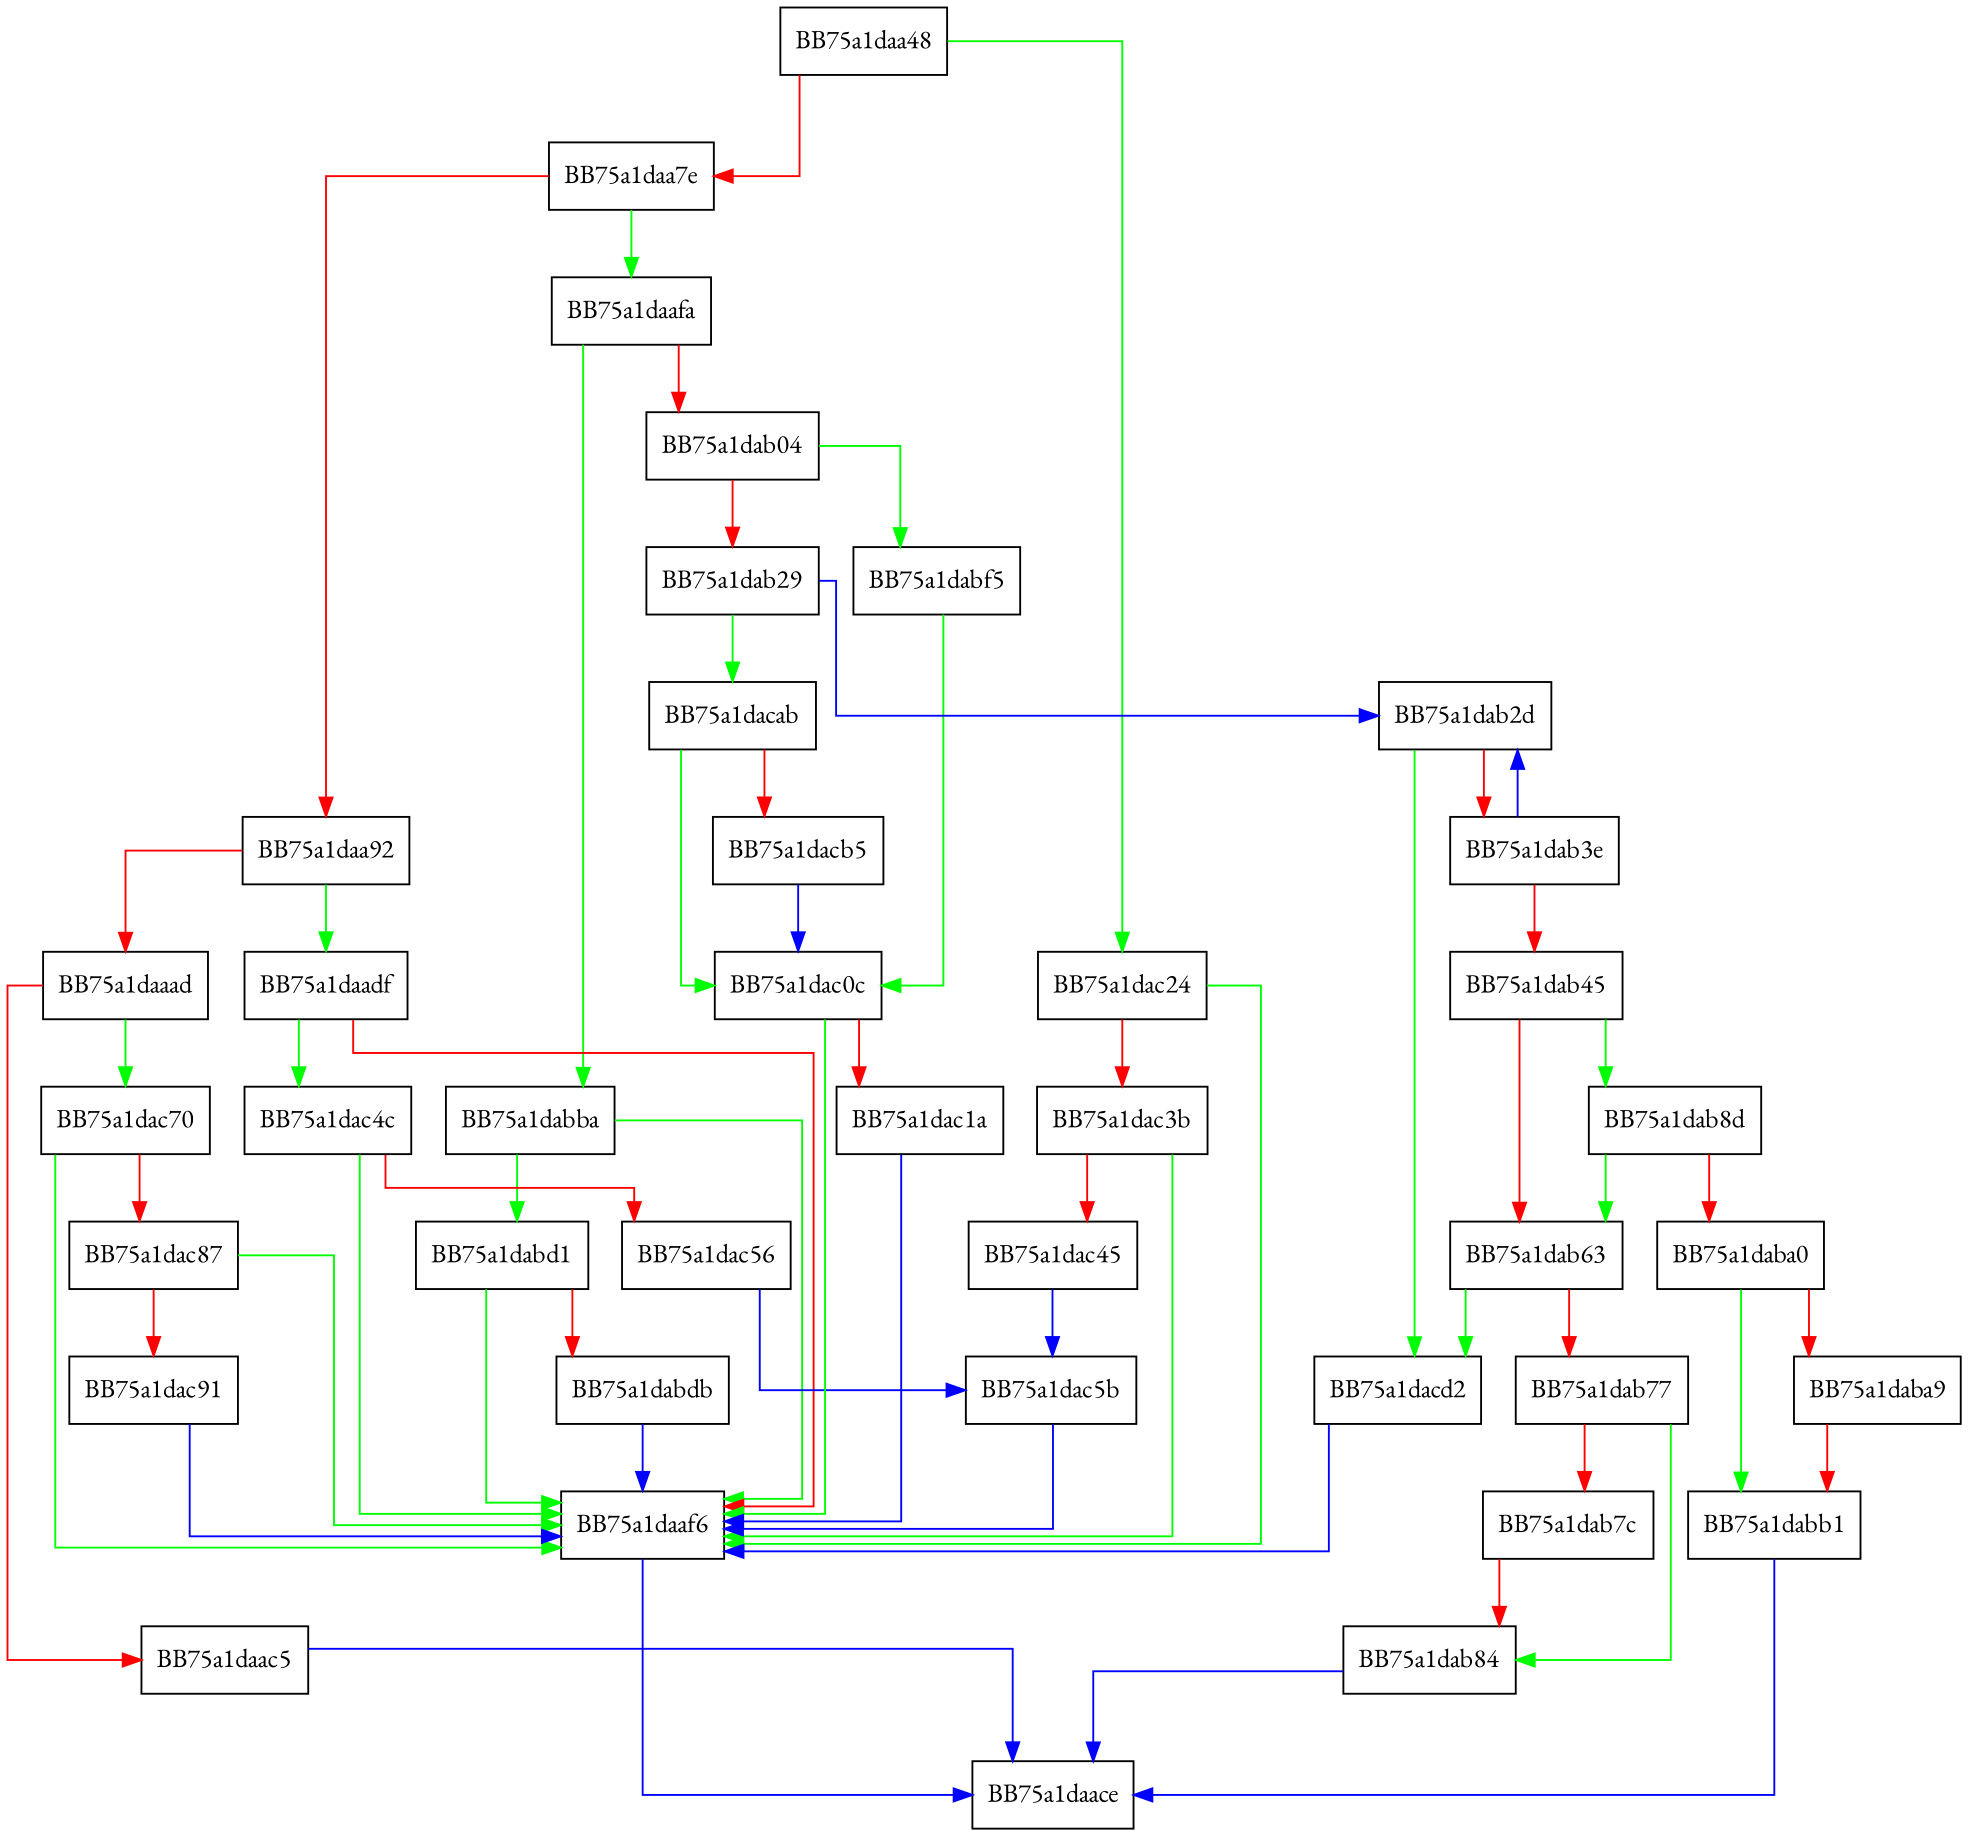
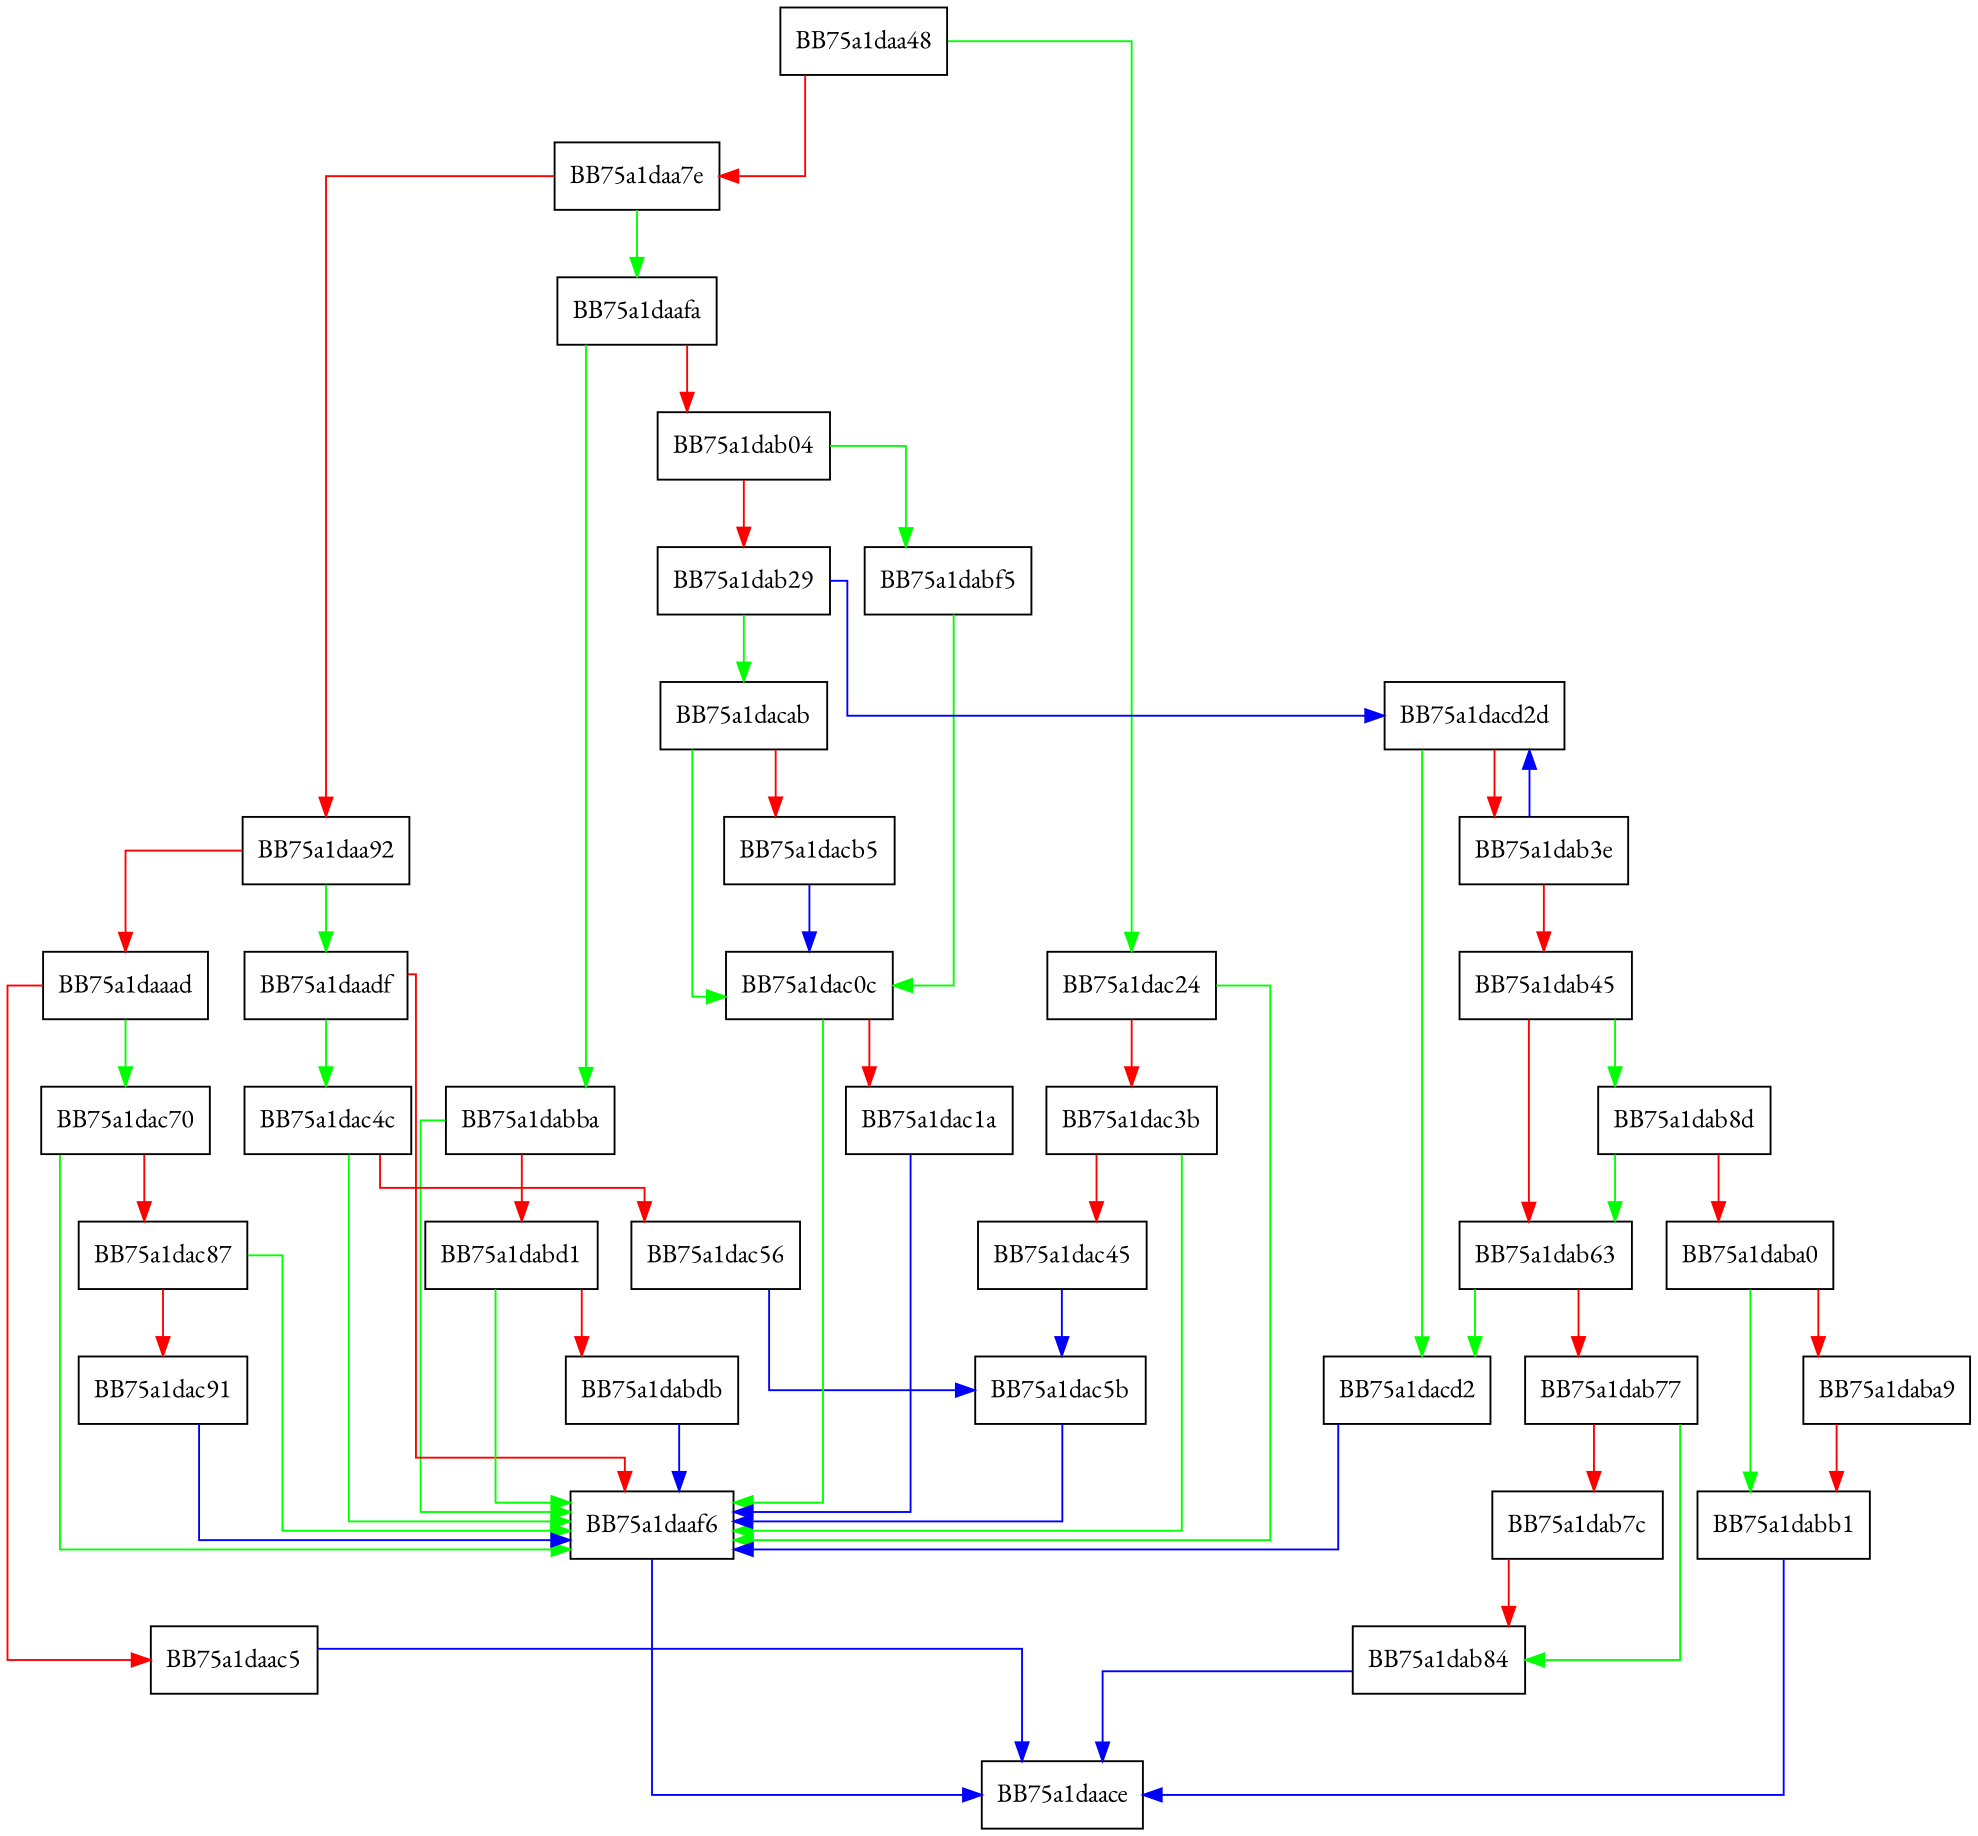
node "BB75a1dab2d": label "BB75a1dab2d" -> "BB75a1dacd2d"
edge "BB75a1dabba" -> "BB75a1dabd1": color green -> red
